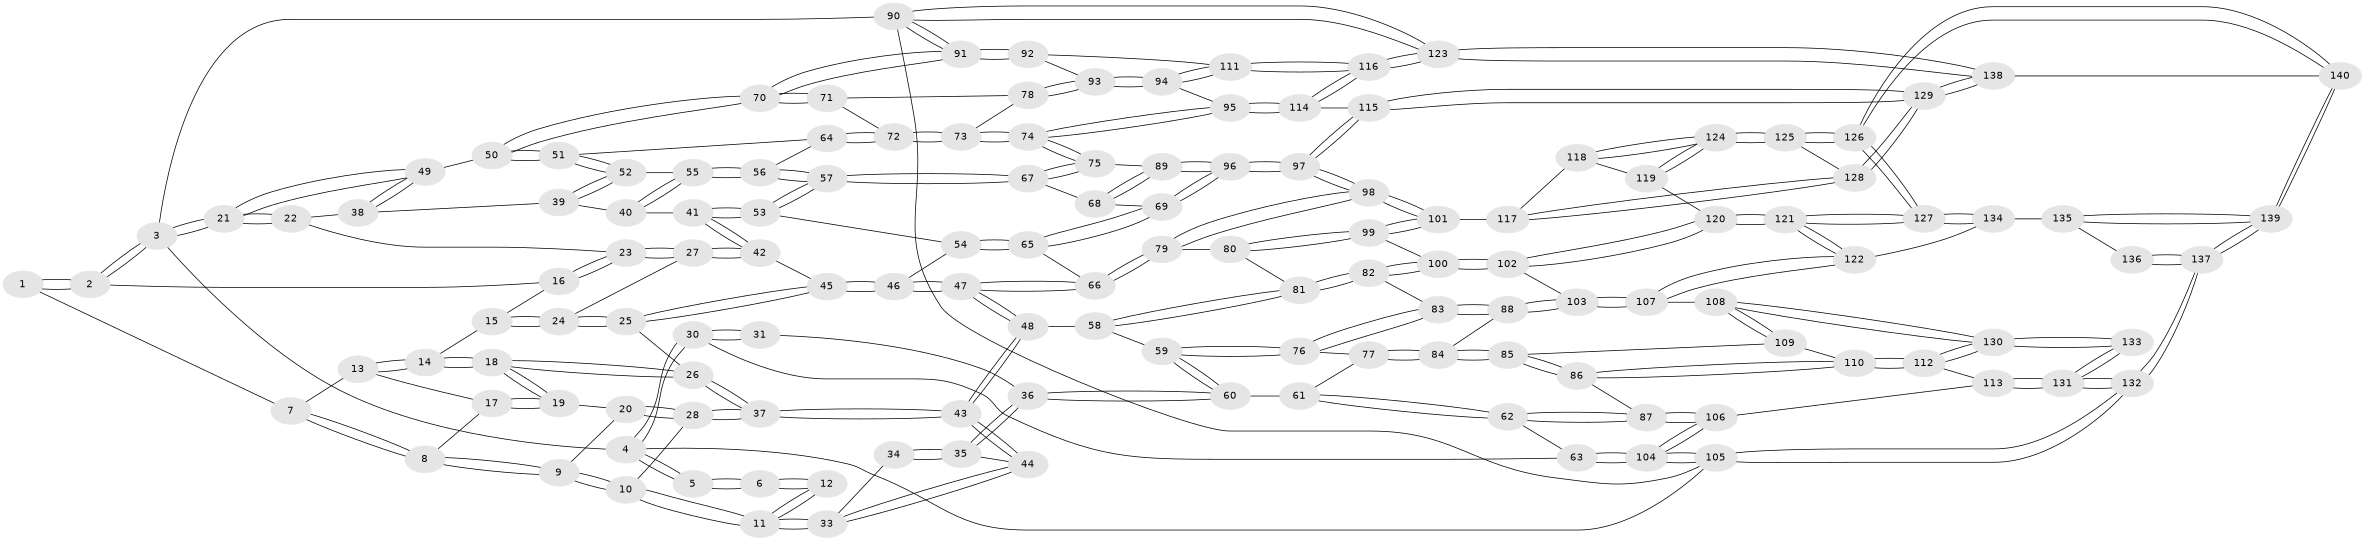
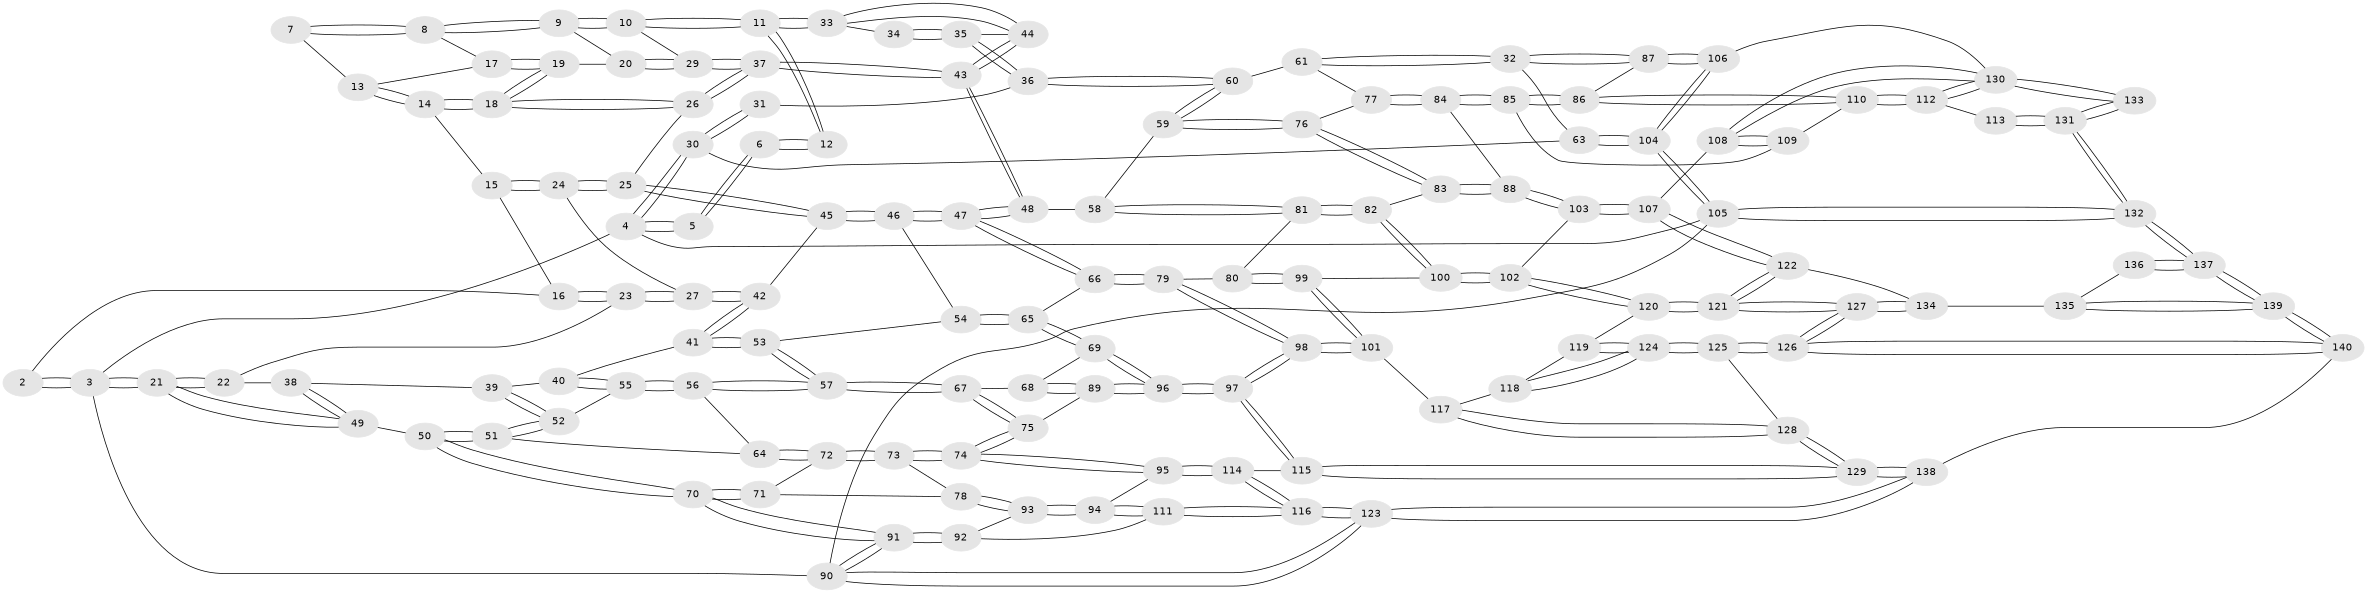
node "1": removed
edge "113" -- "106": now "130" -- "106"
node "28": label "28" -> "29"
node "62": label "62" -> "32"
